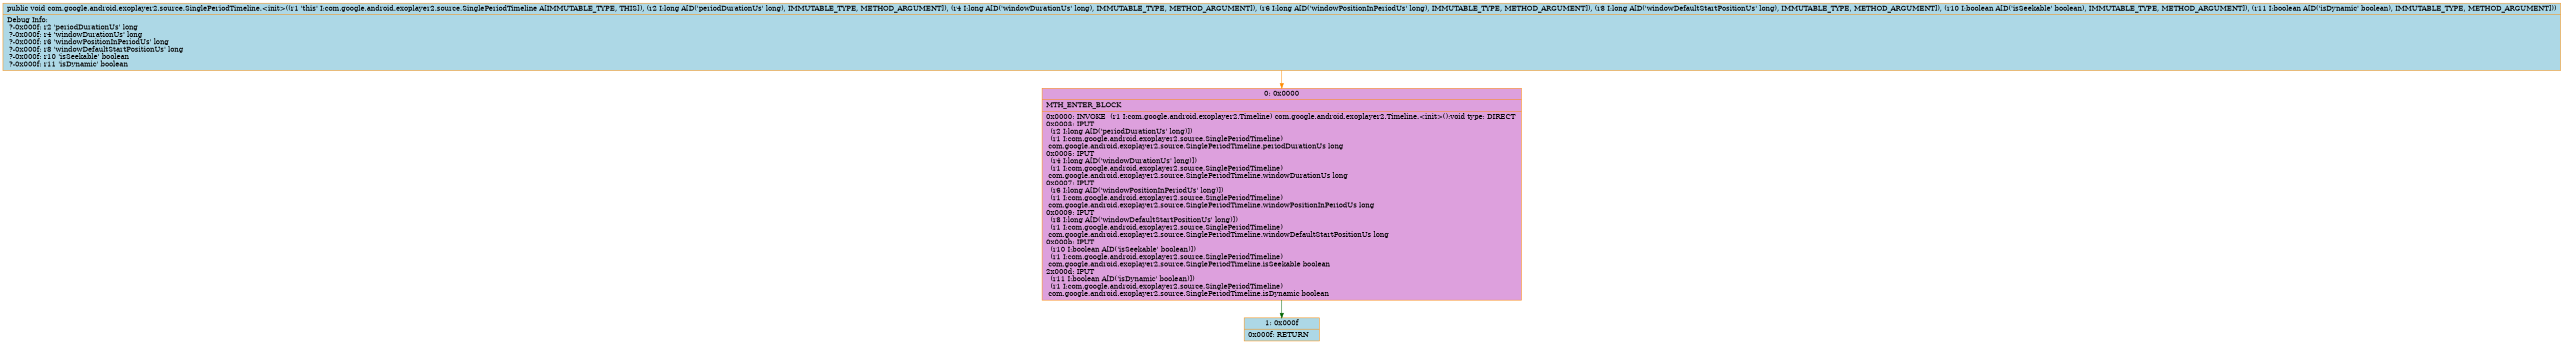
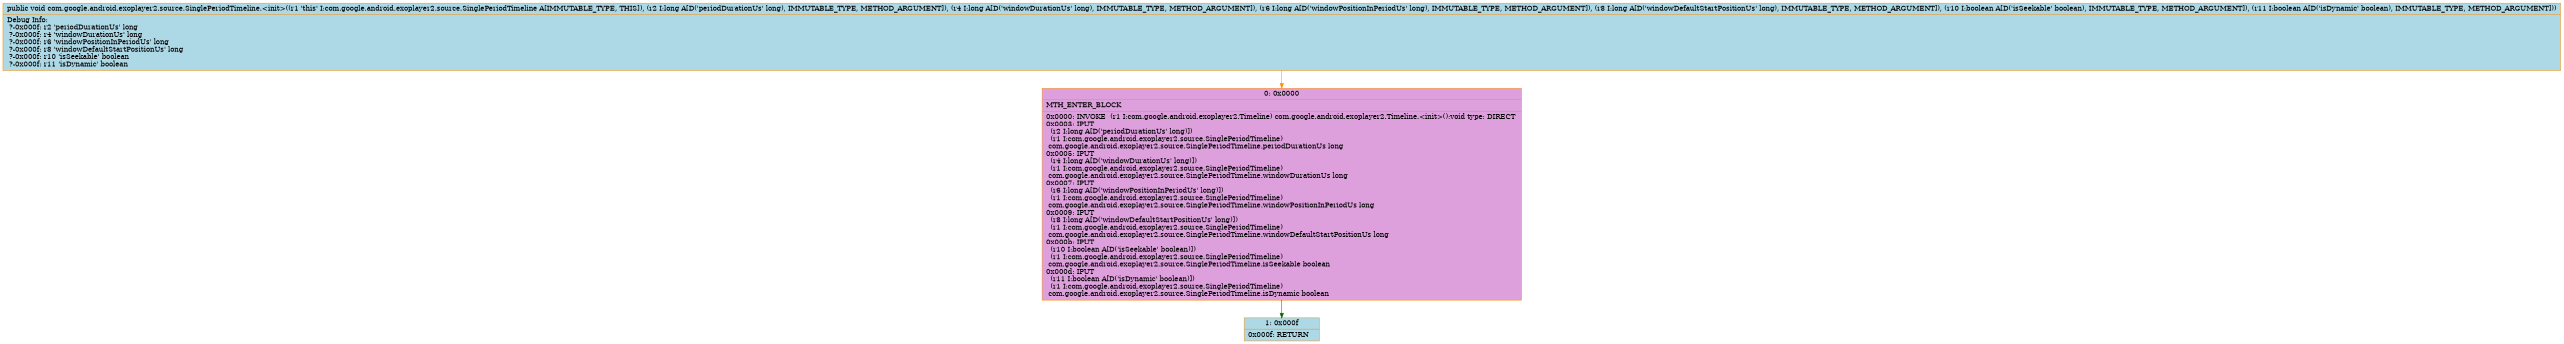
node "0: 0x0000": text "2x000d: IPUT" -> "0x000d: IPUT"
